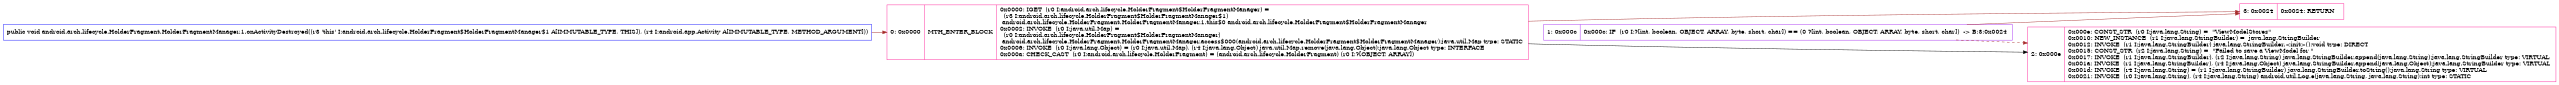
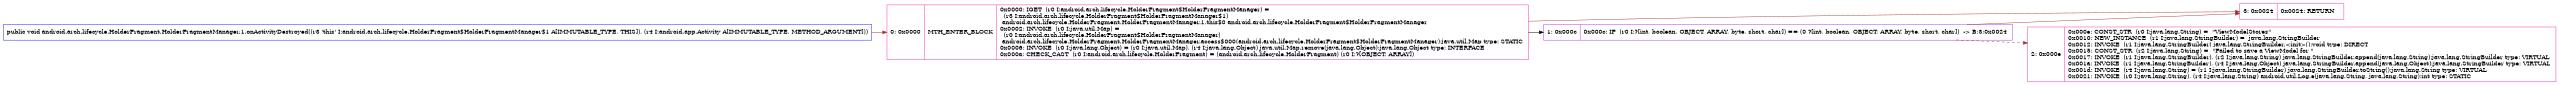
edge "0: 0x0000" -> "2: 0x000e": now "0: 0x0000" -> "1: 0x000c"
